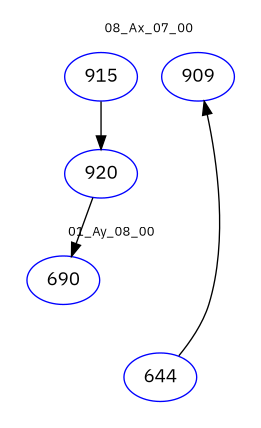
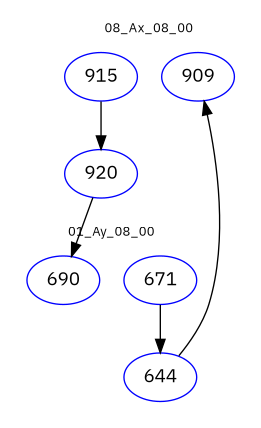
cluster "08_Ax_07_00": label "08_Ax_07_00" -> "08_Ax_08_00"
node "671": added
